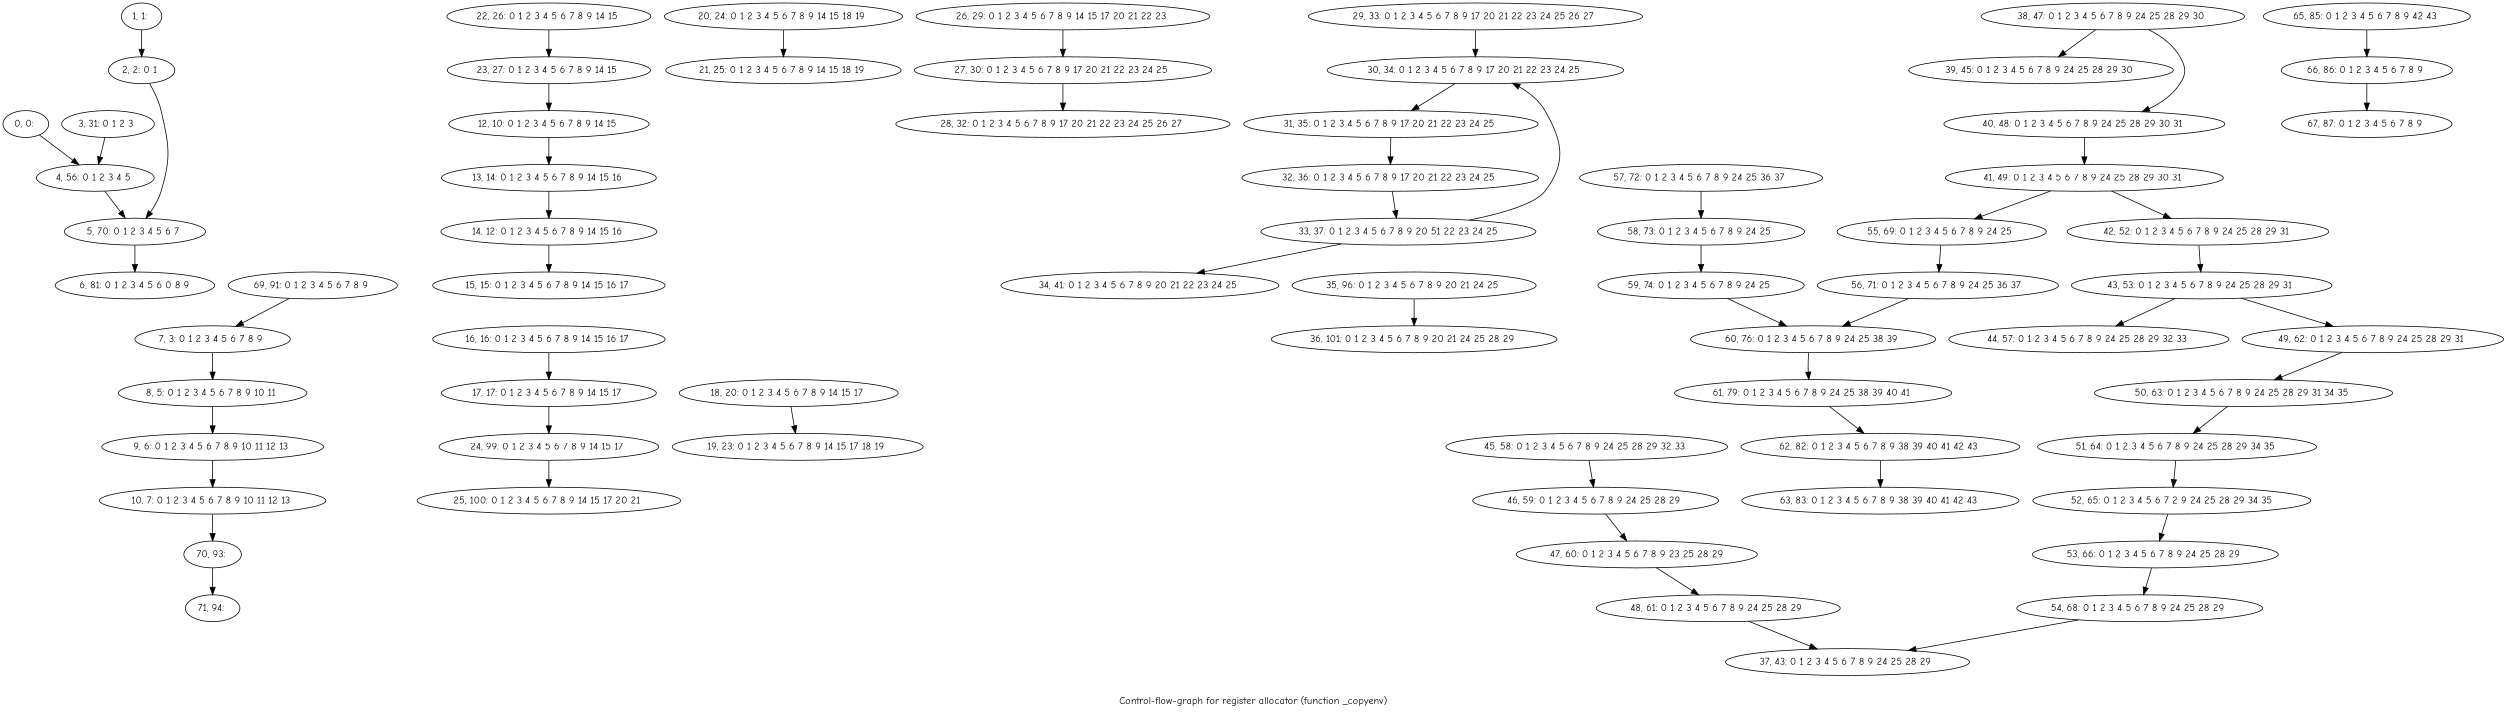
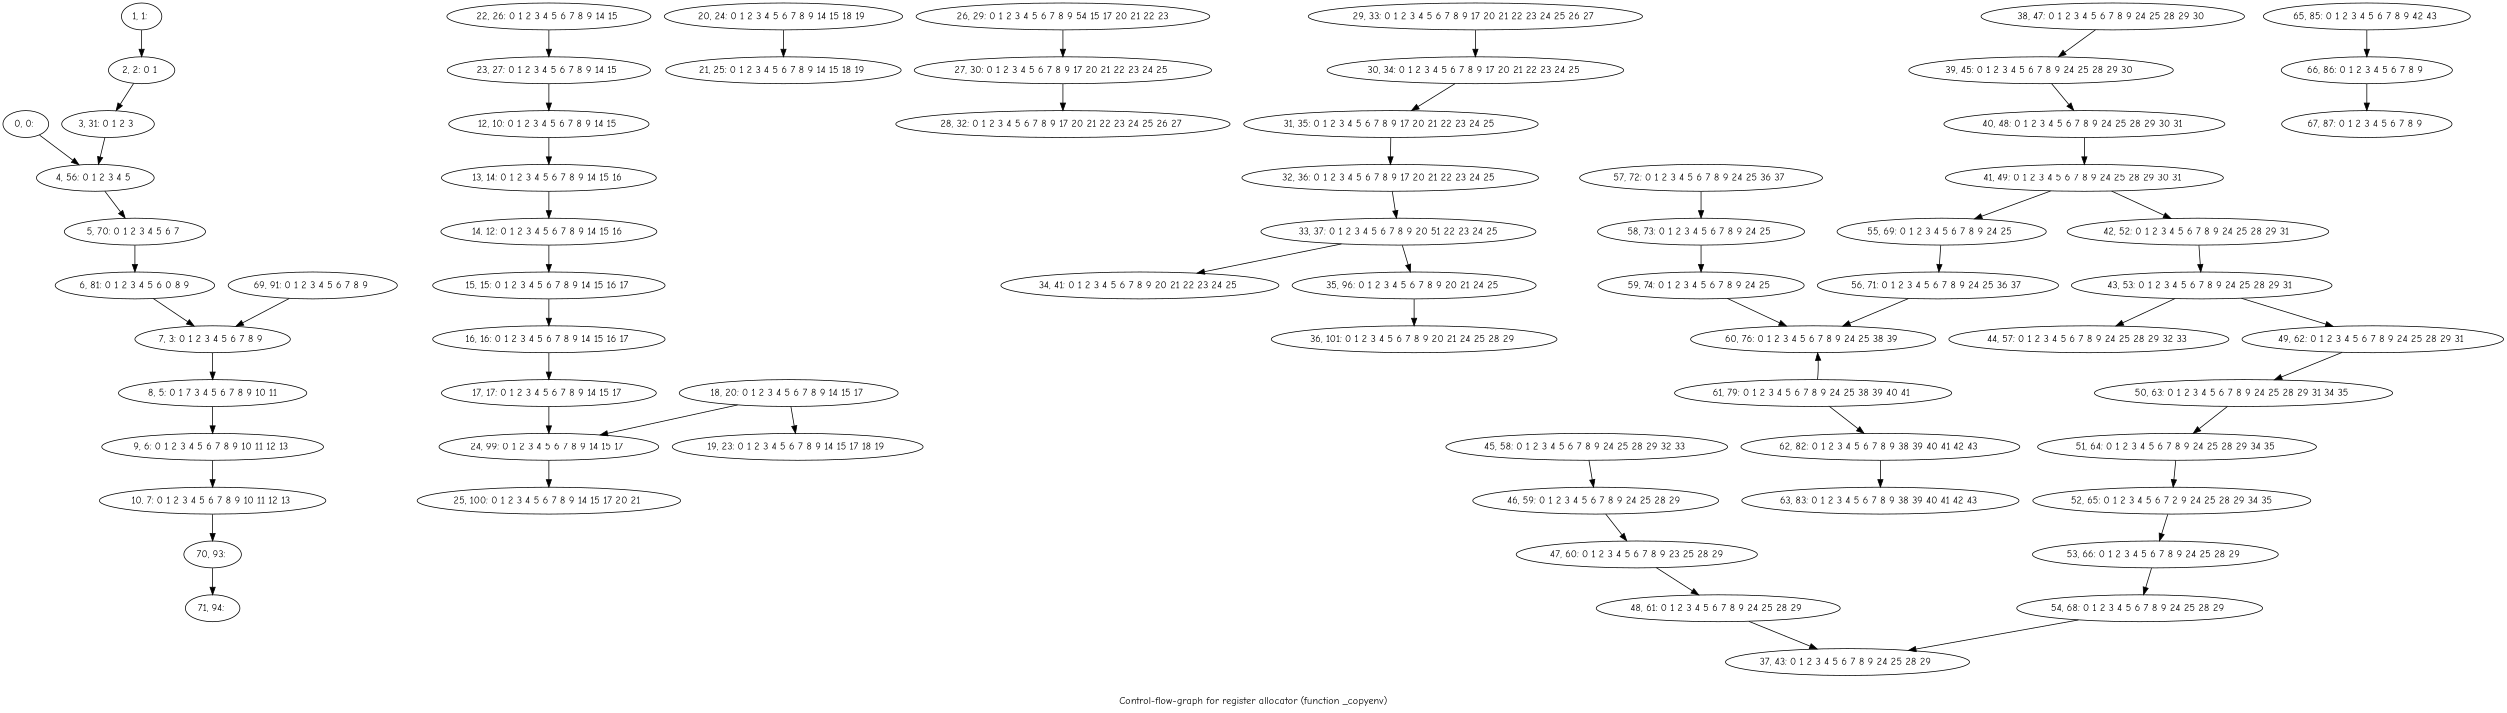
node "26, 29: 0 1 2 3 4 5 6 7 8 9 14 15 17 20 21 22 23": label "26, 29: 0 1 2 3 4 5 6 7 8 9 14 15 17 20 21 22 23" -> "26, 29: 0 1 2 3 4 5 6 7 8 9 54 15 17 20 21 22 23"
edge "38, 47: 0 1 2 3 4 5 6 7 8 9 24 25 28 29 30" -> "40, 48: 0 1 2 3 4 5 6 7 8 9 24 25 28 29 30 31": now "39, 45: 0 1 2 3 4 5 6 7 8 9 24 25 28 29 30" -> "40, 48: 0 1 2 3 4 5 6 7 8 9 24 25 28 29 30 31"
edge "2, 2: 0 1" -> "5, 70: 0 1 2 3 4 5 6 7": now "2, 2: 0 1" -> "3, 31: 0 1 2 3"
edge "33, 37: 0 1 2 3 4 5 6 7 8 9 20 51 22 23 24 25" -> "30, 34: 0 1 2 3 4 5 6 7 8 9 17 20 21 22 23 24 25": now "33, 37: 0 1 2 3 4 5 6 7 8 9 20 51 22 23 24 25" -> "35, 96: 0 1 2 3 4 5 6 7 8 9 20 21 24 25"
edge "15, 15: 0 1 2 3 4 5 6 7 8 9 14 15 16 17" -> "16, 16: 0 1 2 3 4 5 6 7 8 9 14 15 16 17": added
edge "6, 81: 0 1 2 3 4 5 6 0 8 9" -> "7, 3: 0 1 2 3 4 5 6 7 8 9": added
edge "60, 76: 0 1 2 3 4 5 6 7 8 9 24 25 38 39" -> "61, 79: 0 1 2 3 4 5 6 7 8 9 24 25 38 39 40 41": reversed
node "8, 5: 0 1 2 3 4 5 6 7 8 9 10 11": label "8, 5: 0 1 2 3 4 5 6 7 8 9 10 11" -> "8, 5: 0 1 7 3 4 5 6 7 8 9 10 11"
edge "18, 20: 0 1 2 3 4 5 6 7 8 9 14 15 17" -> "24, 99: 0 1 2 3 4 5 6 7 8 9 14 15 17": added
